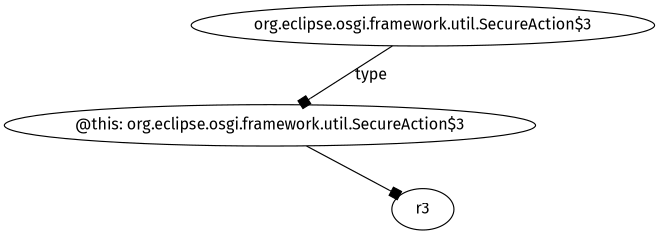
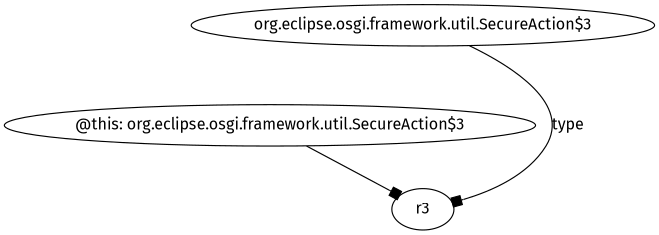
edge "org.eclipse.osgi.framework.util.SecureAction$3" -> "@this: org.eclipse.osgi.framework.util.SecureAction$3": now "org.eclipse.osgi.framework.util.SecureAction$3" -> "r3"
